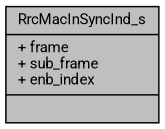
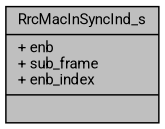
node "RrcMacInSyncInd_s": text "+ frame" -> "+ enb"
